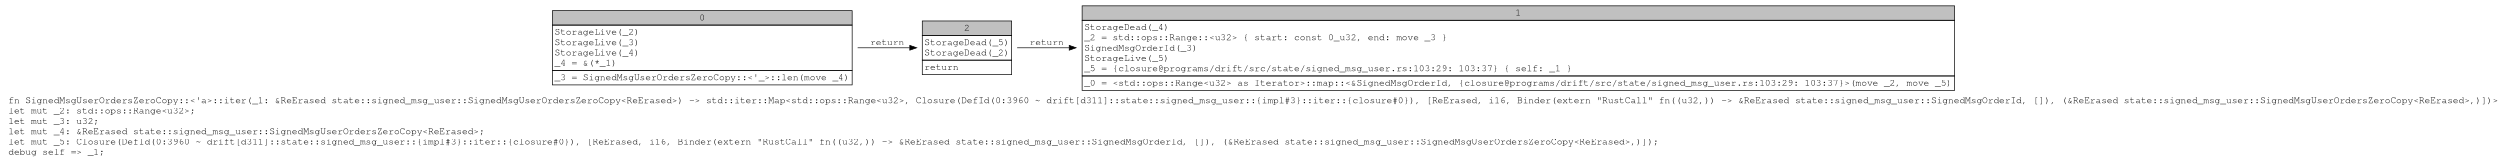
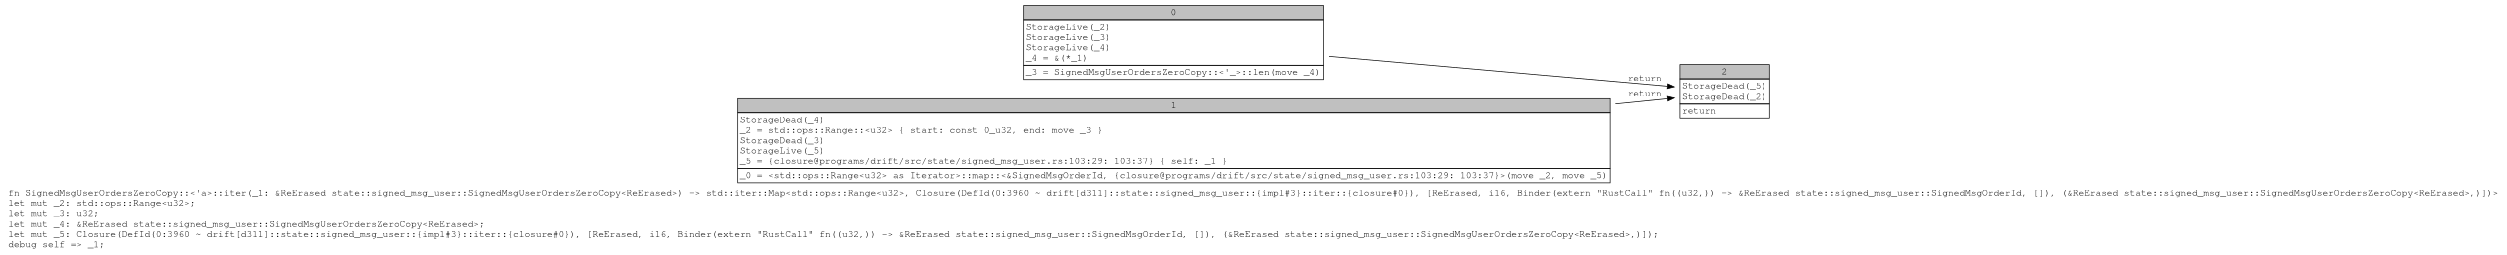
edge "2" -> "1": reversed
node "1": text "SignedMsgOrderId(_3)" -> "StorageDead(_3)"
